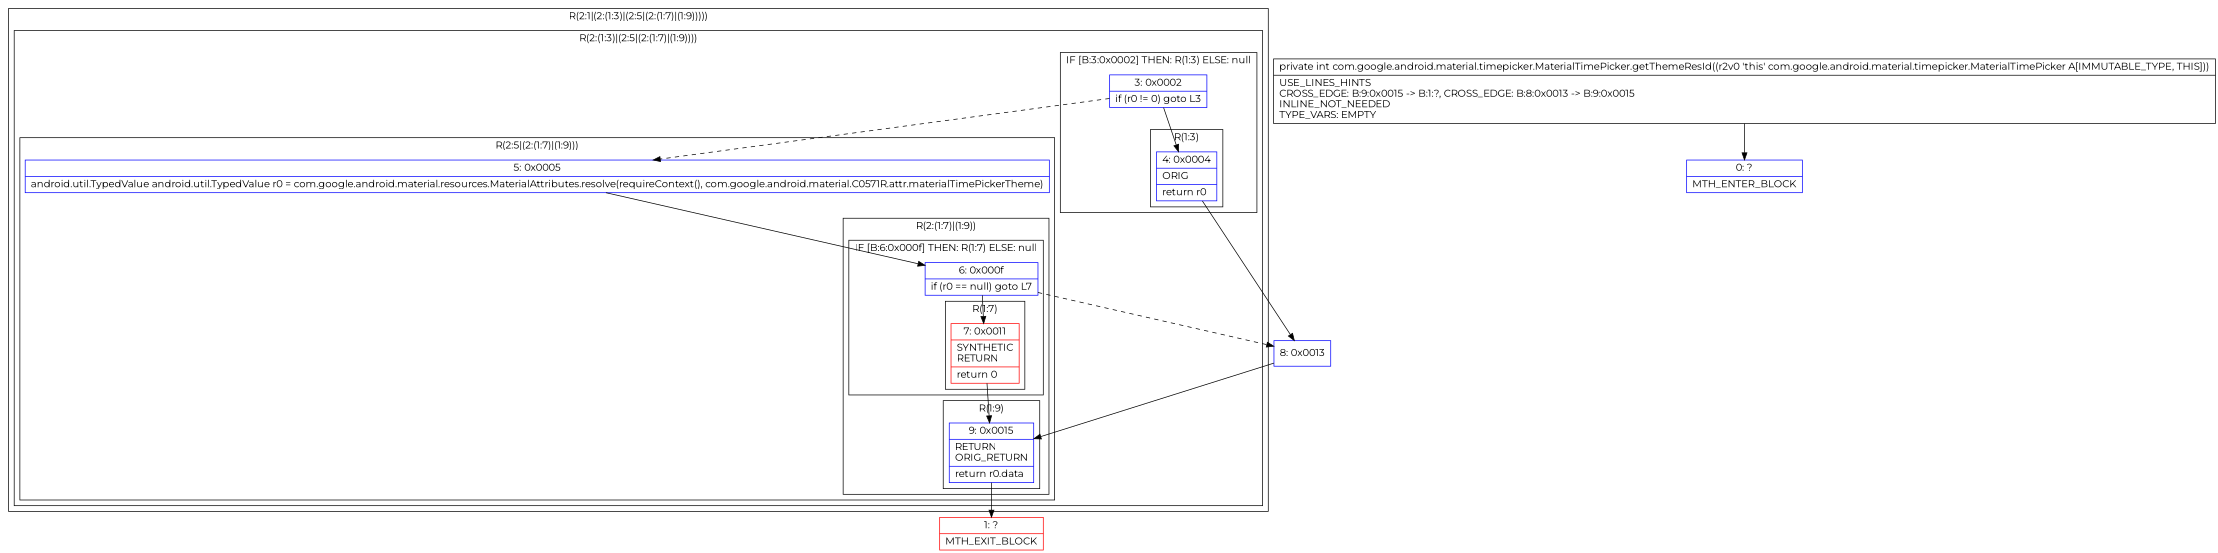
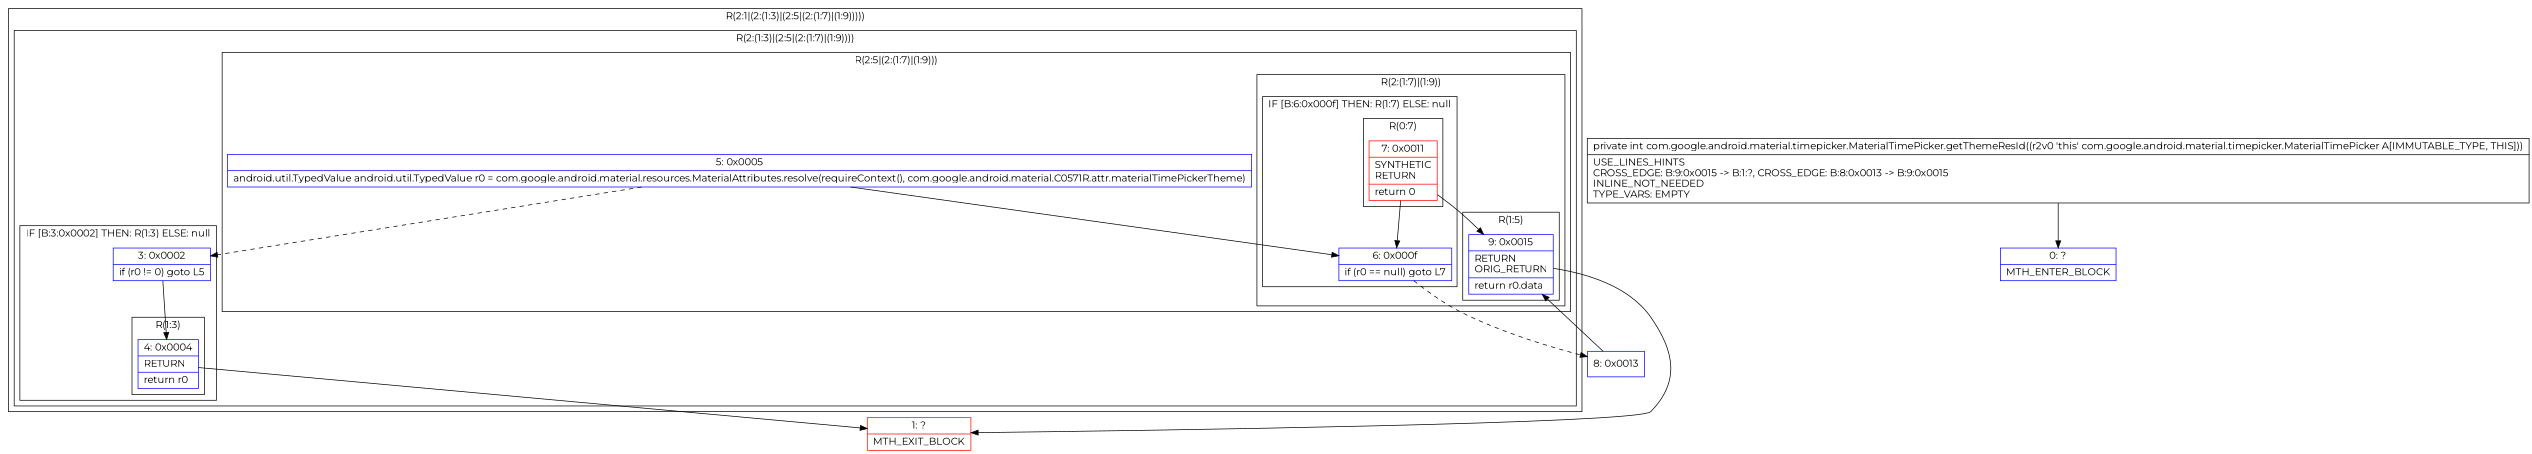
node "3: 0x0002": text "if (r0 != 0) goto L3" -> "if (r0 != 0) goto L5"
edge "3: 0x0002" -> "5: 0x0005": reversed
node "4: 0x0004": text "ORIG" -> "RETURN"
edge "4: 0x0004" -> "8: 0x0013": now "4: 0x0004" -> "1: ?"
edge "6: 0x000f" -> "7: 0x0011": reversed
cluster "R(1:7)": label "R(1:7)" -> "R(0:7)"
cluster "R(1:9)": label "R(1:9)" -> "R(1:5)"
